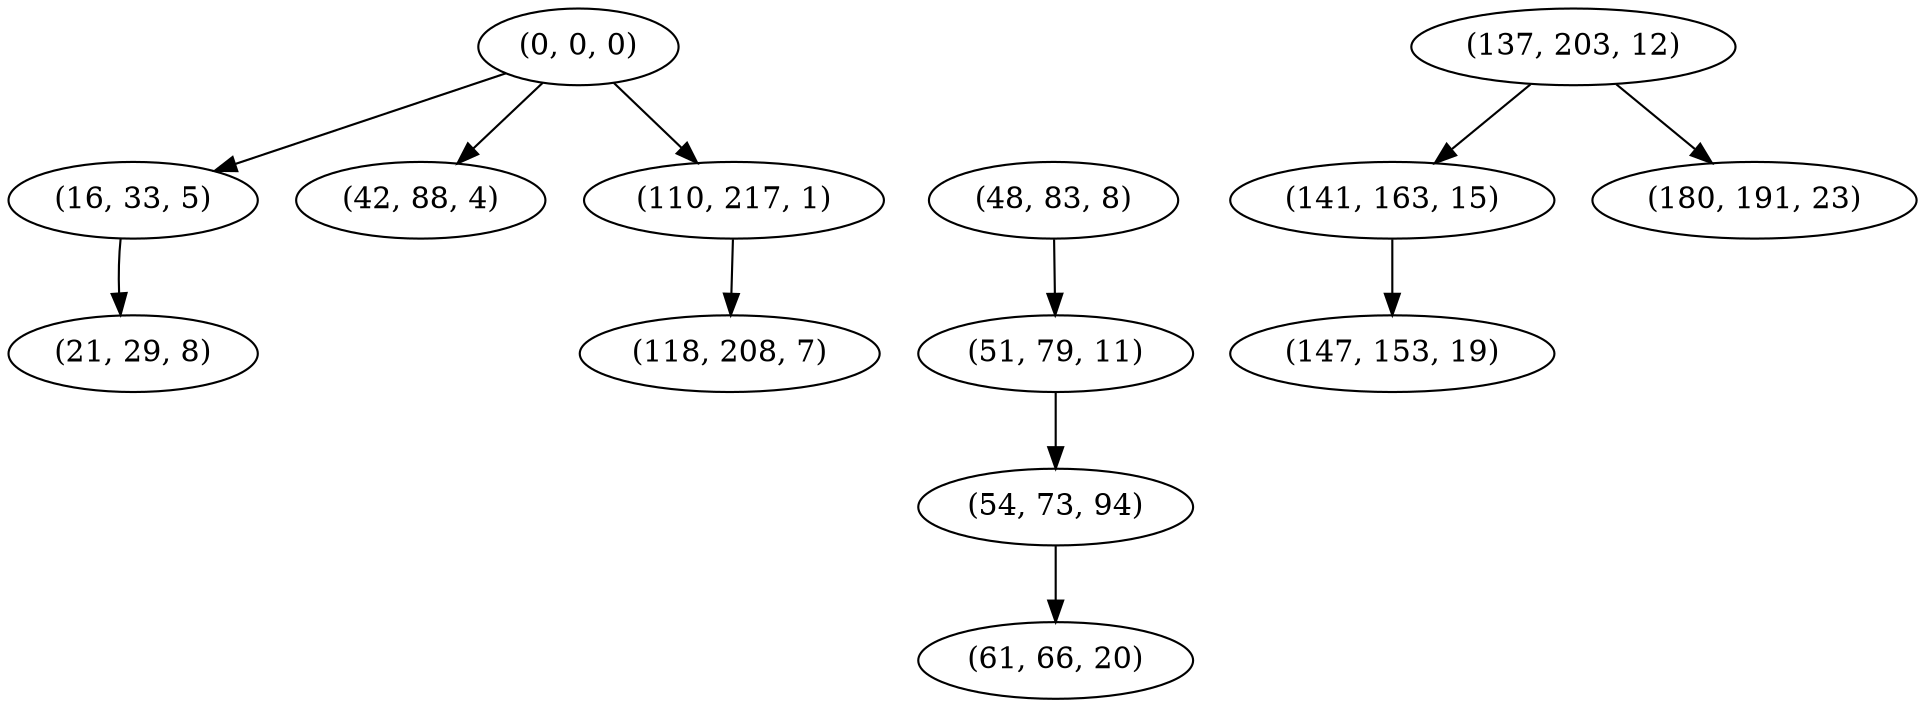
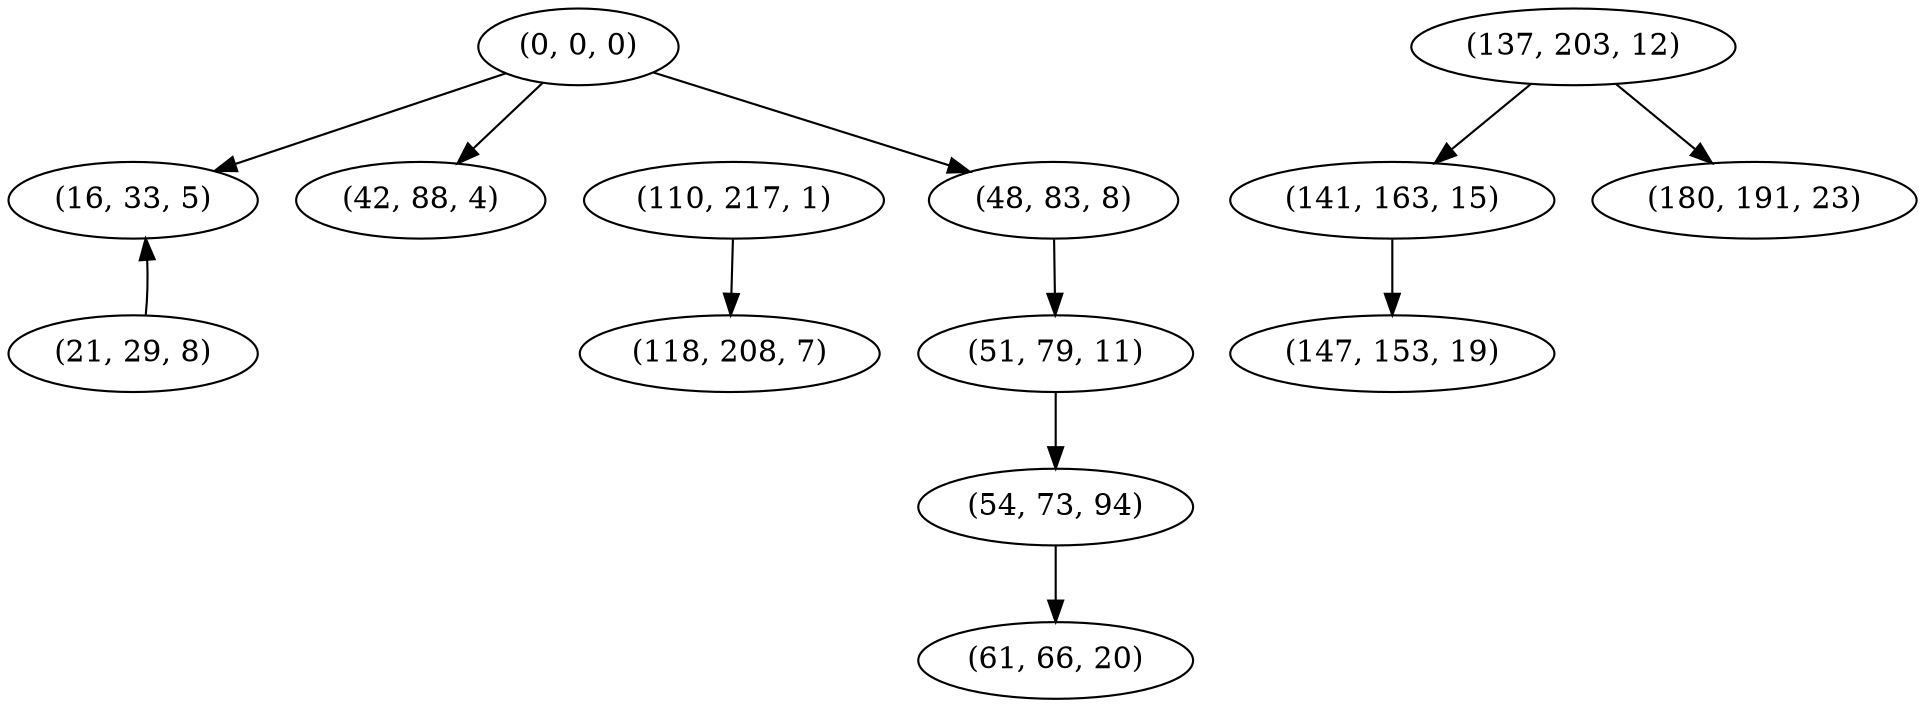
edge "(0, 0, 0)" -> "(110, 217, 1)": now "(0, 0, 0)" -> "(48, 83, 8)"
edge "(16, 33, 5)" -> "(21, 29, 8)": reversed
